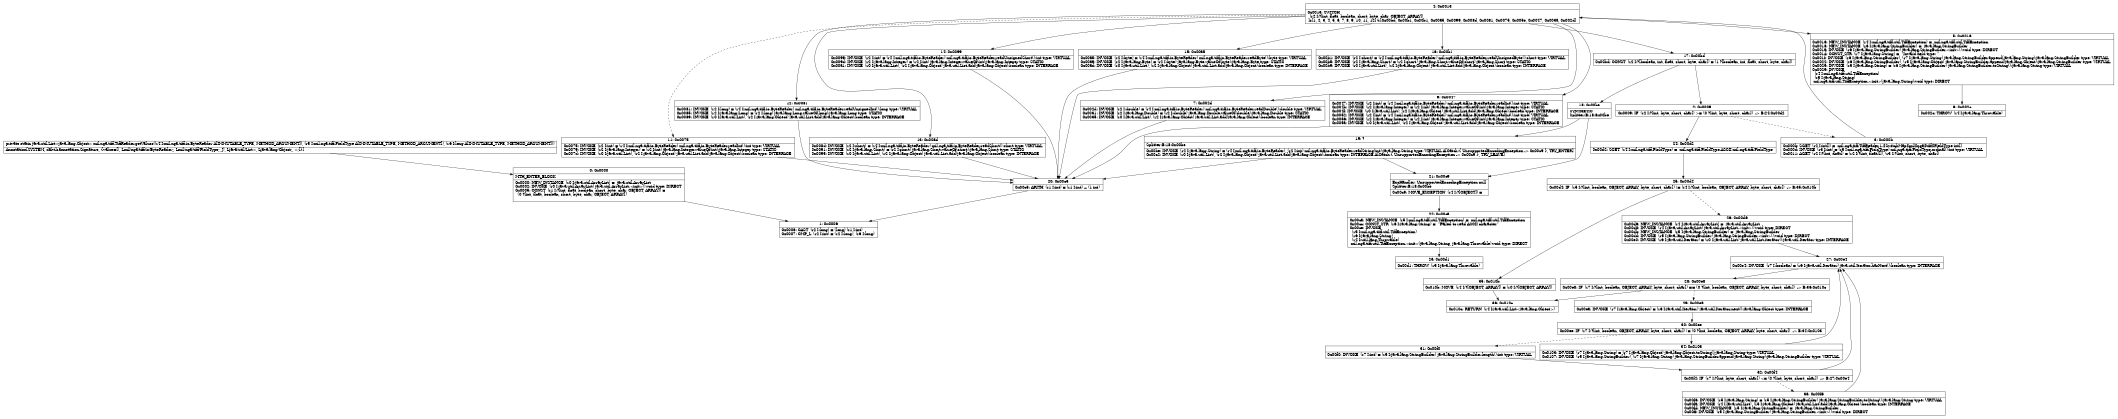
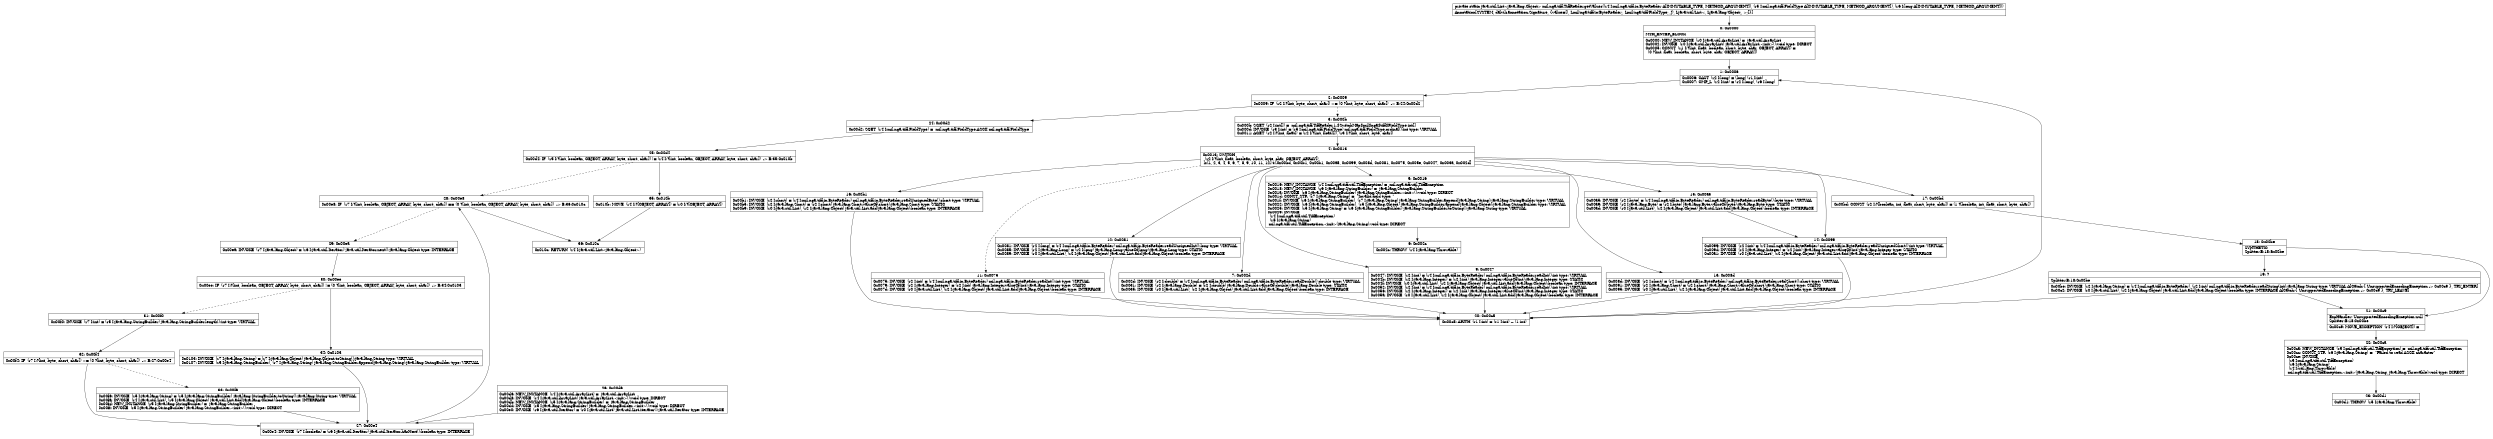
edge "17: 0x00bd" -> "2: 0x0009": now "1: 0x0006" -> "2: 0x0009"
edge "15: 0x00a5" -> "20: 0x00c5": now "15: 0x00a5" -> "14: 0x0099"
edge "25: 0x00d4" -> "26: 0x00d6": now "25: 0x00d4" -> "28: 0x00e8"
